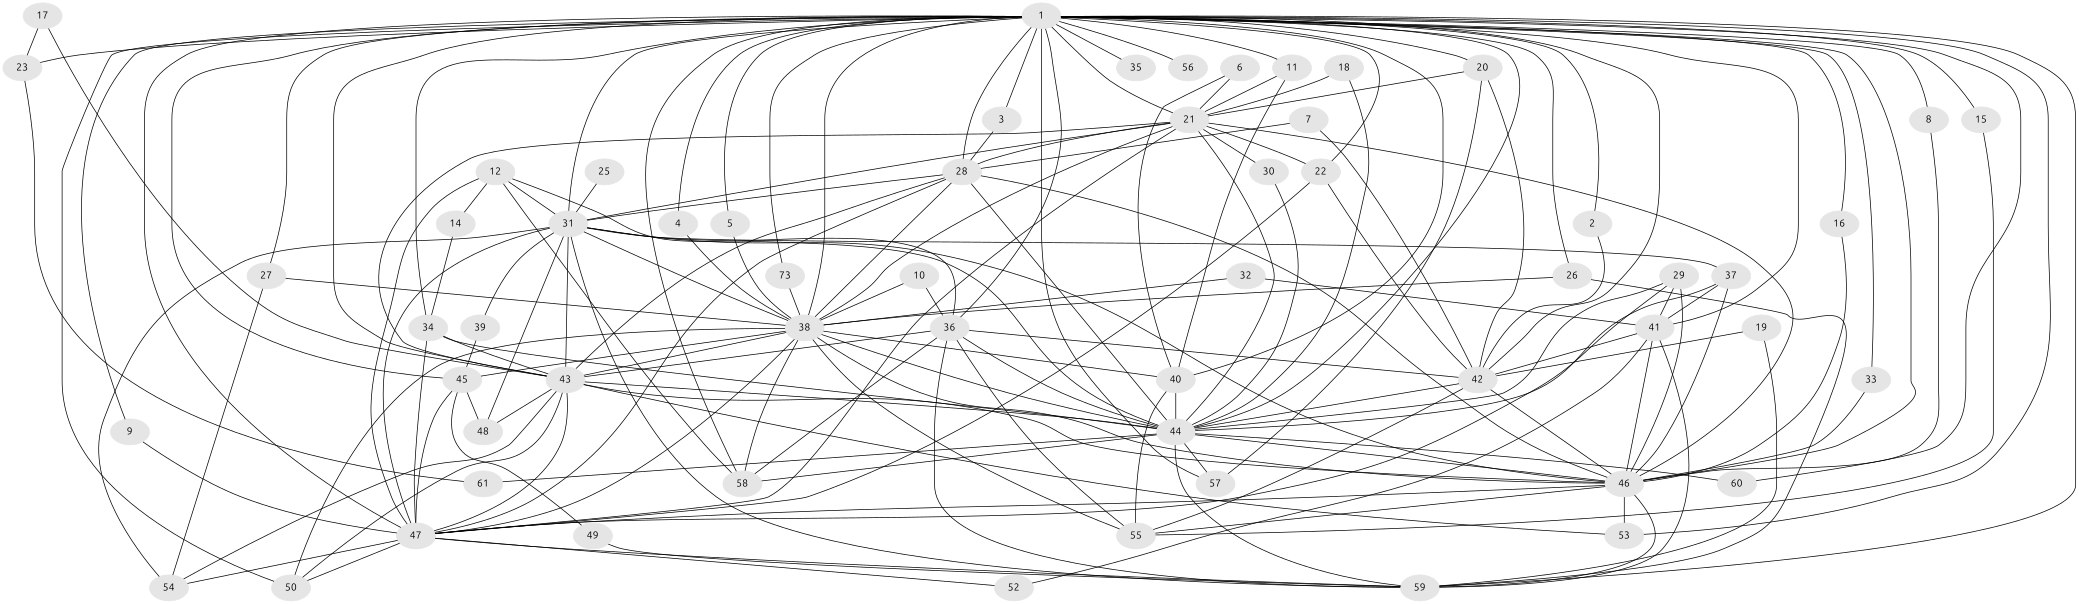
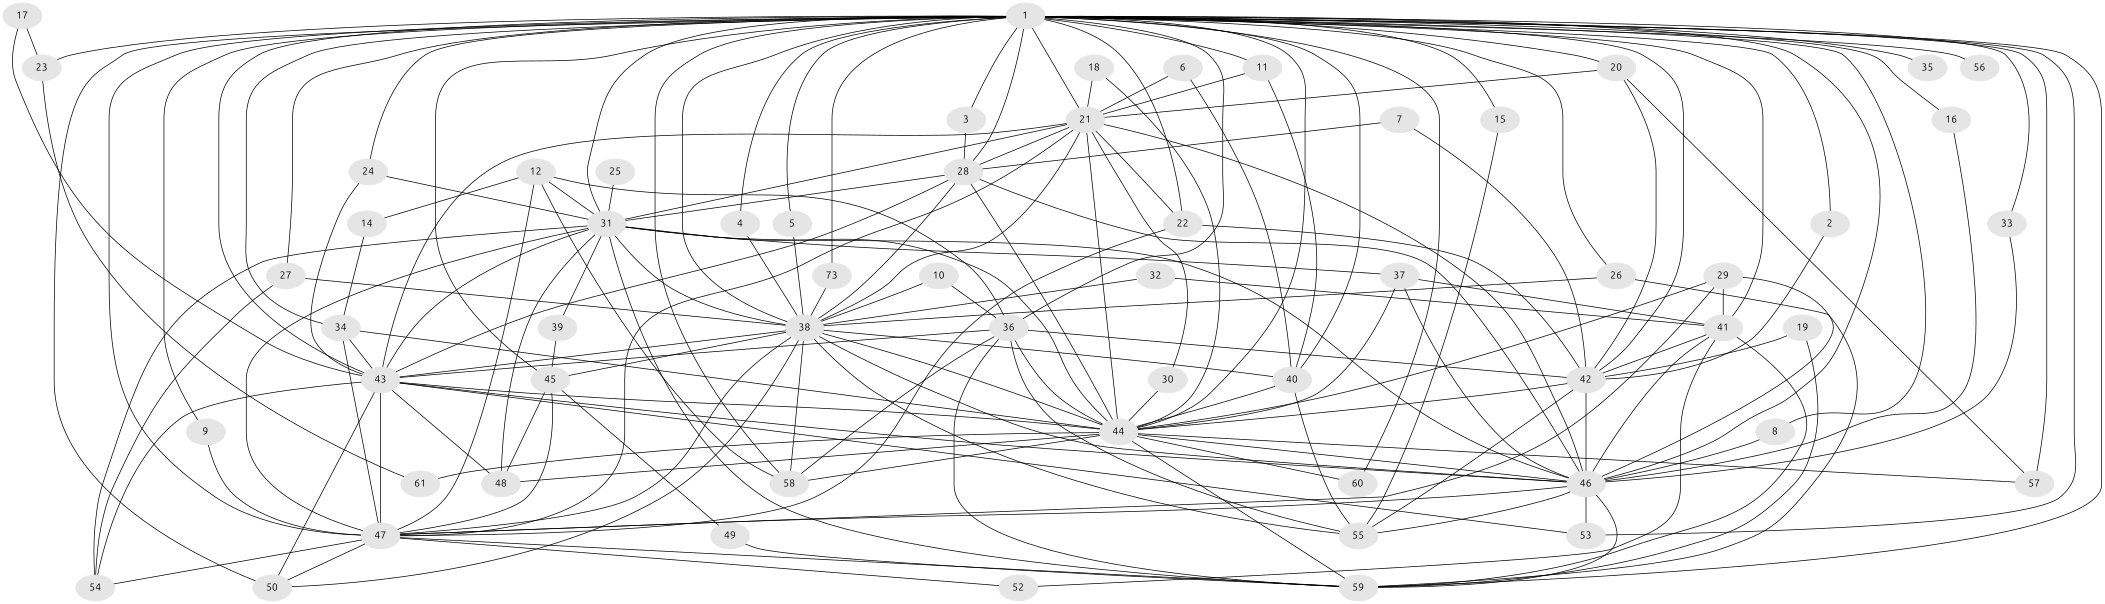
node "24": added
edge "28" -- "47": removed
edge "44" -- "48": added
